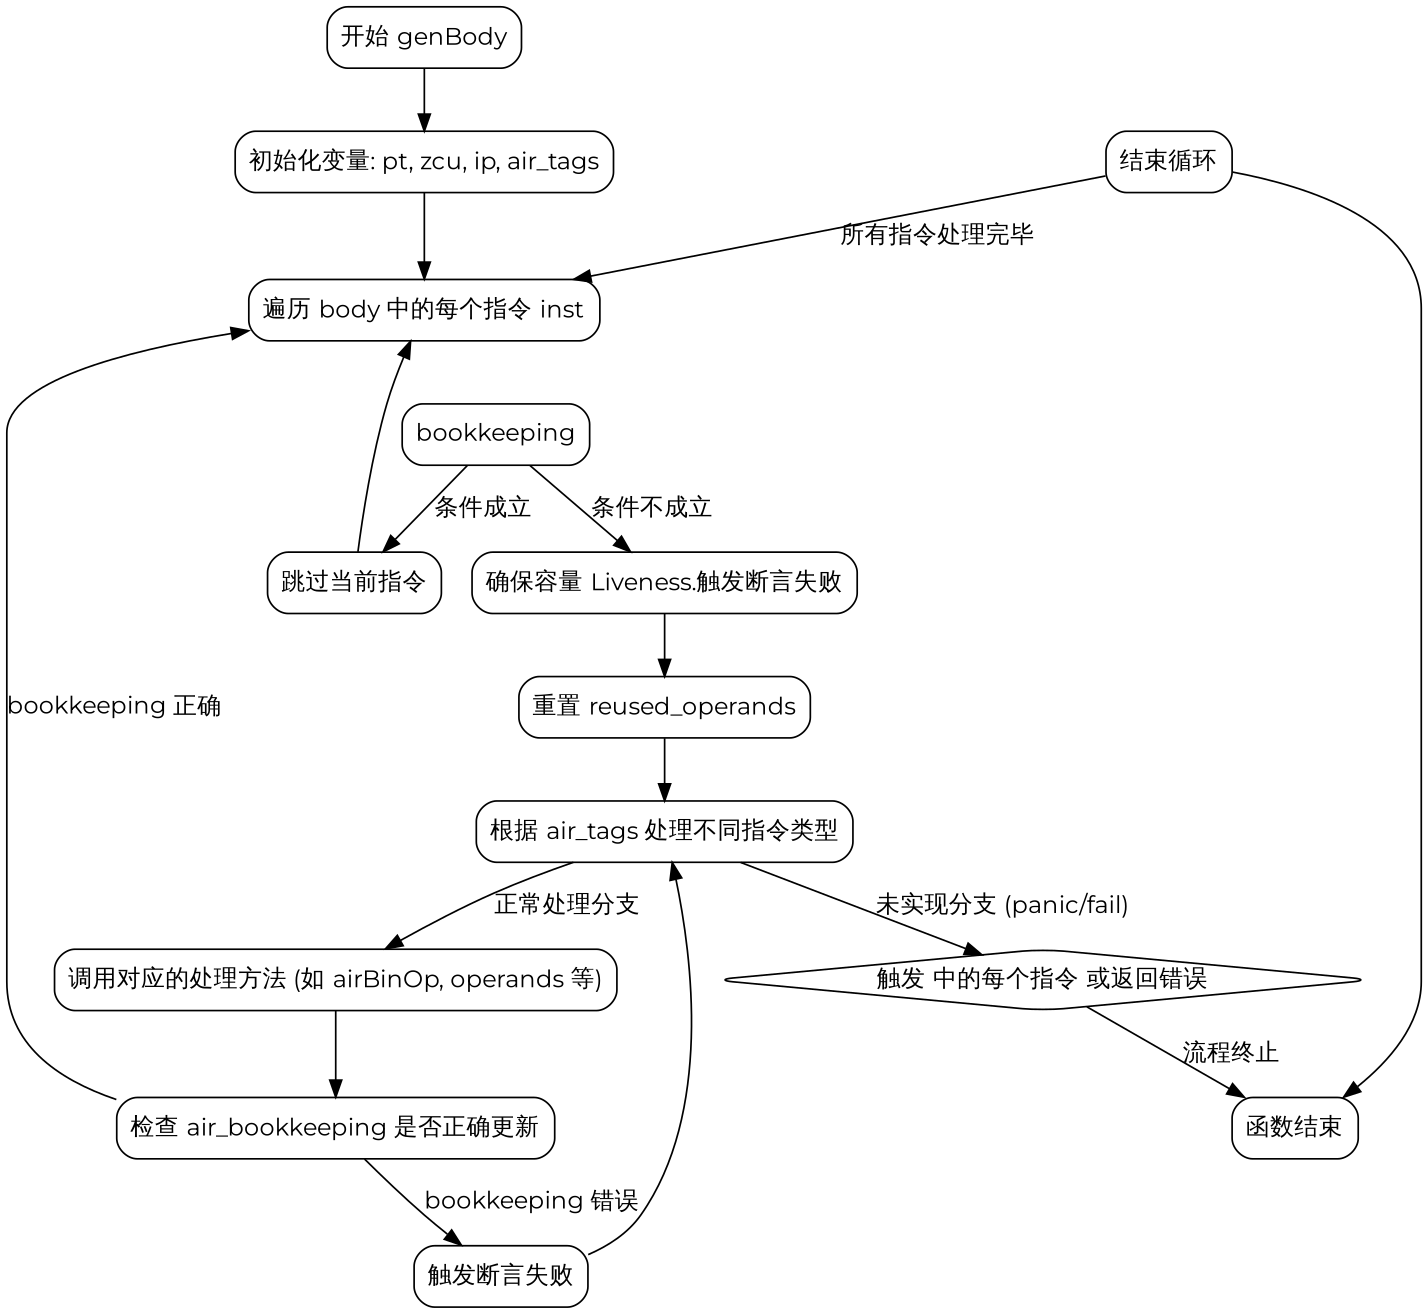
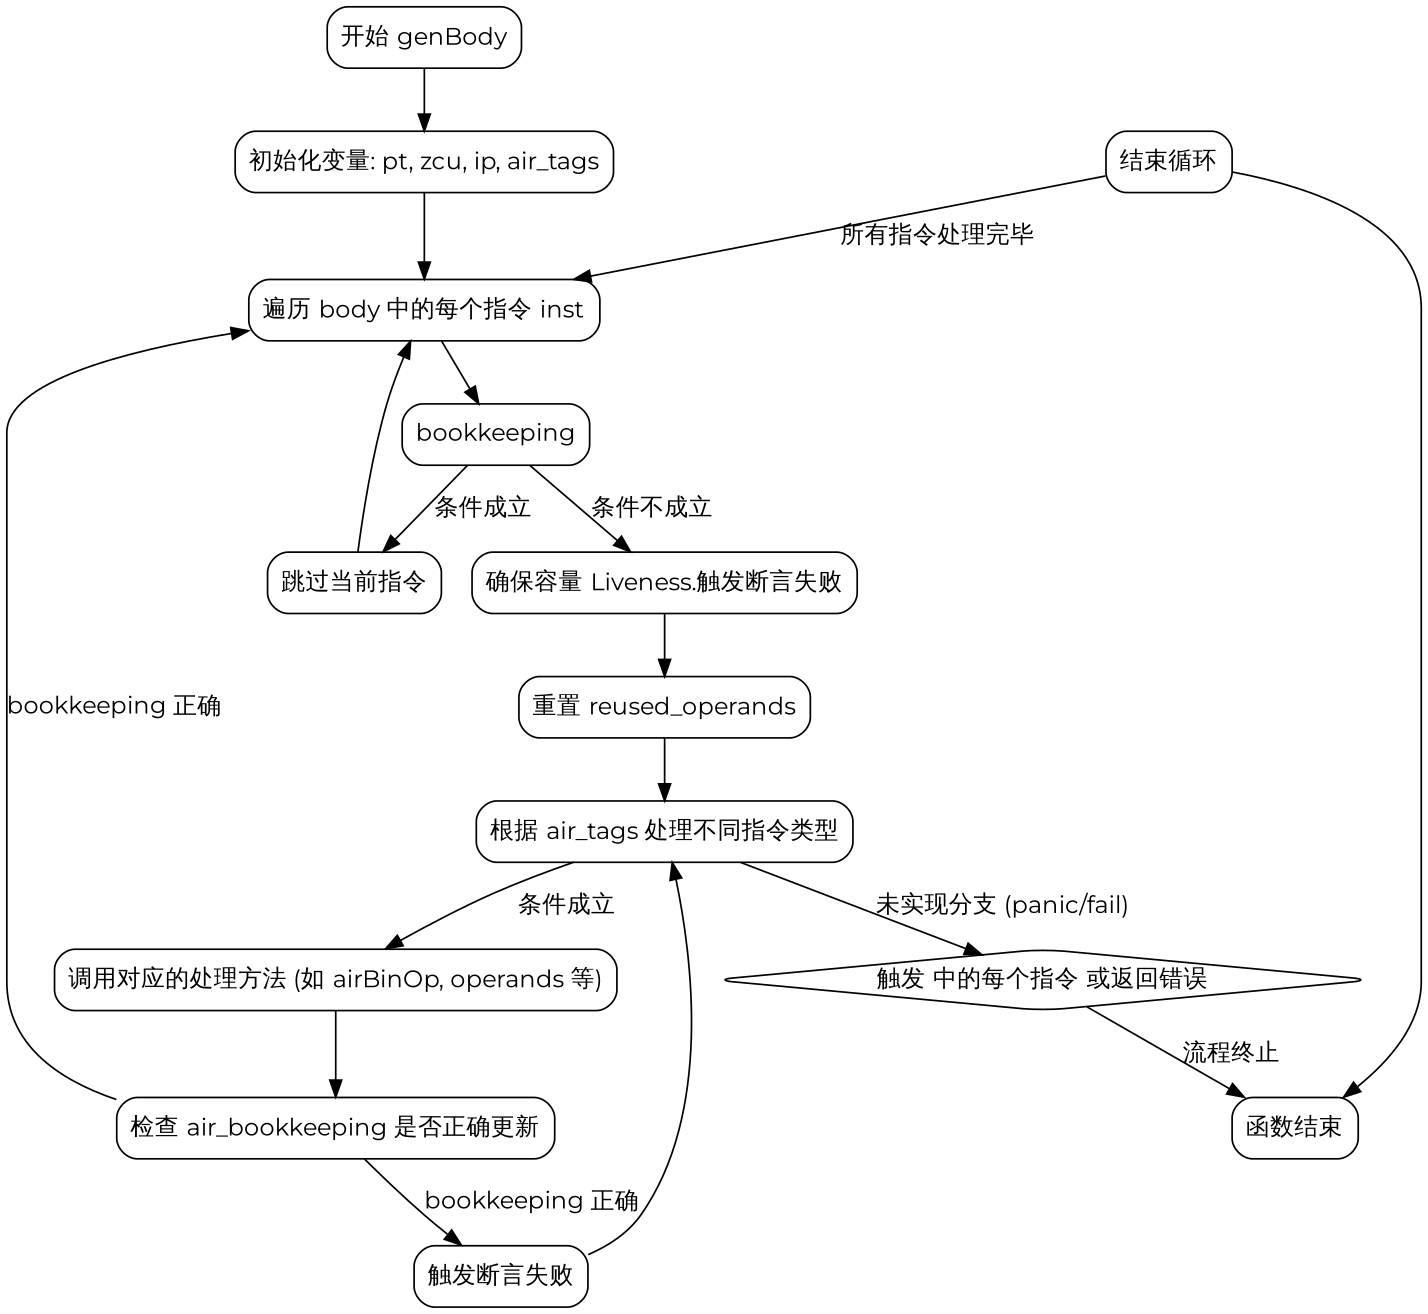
edge "遍历 body 中的每个指令 inst" -> "bookkeeping": added
edge "根据 air_tags 处理不同指令类型" -> "调用对应的处理方法 (如 airBinOp, operands 等)": label "正常处理分支" -> "条件成立"
edge "检查 air_bookkeeping 是否正确更新" -> "触发断言失败": label "bookkeeping 错误" -> "bookkeeping 正确"
